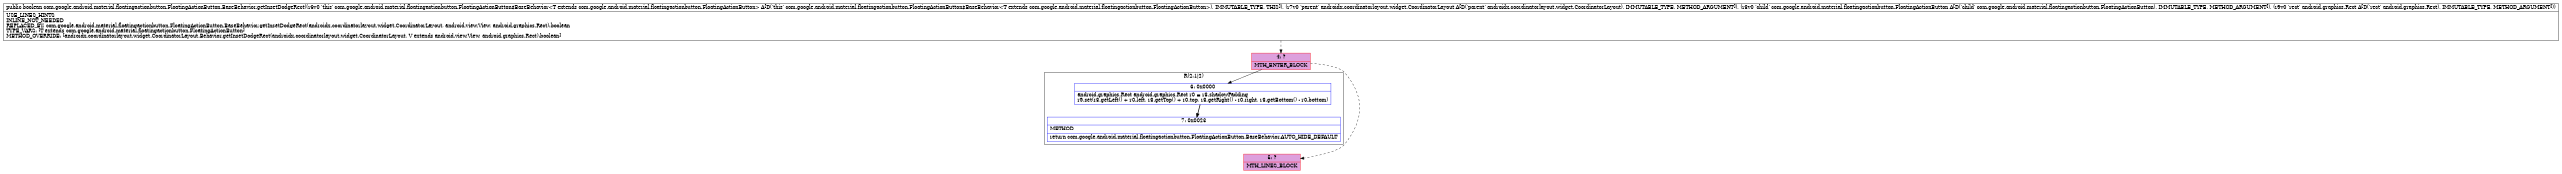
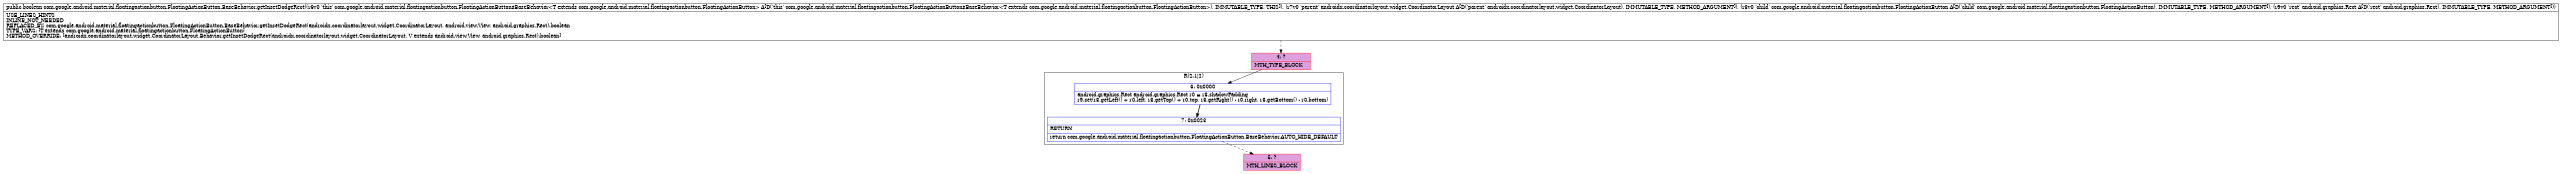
node "4: ?": text "MTH_ENTER_BLOCK" -> "MTH_TYPE_BLOCK"
edge "4: ?" -> "5: ?": now "7: 0x0023" -> "5: ?"
node "7: 0x0023": text "METHOD" -> "RETURN"
